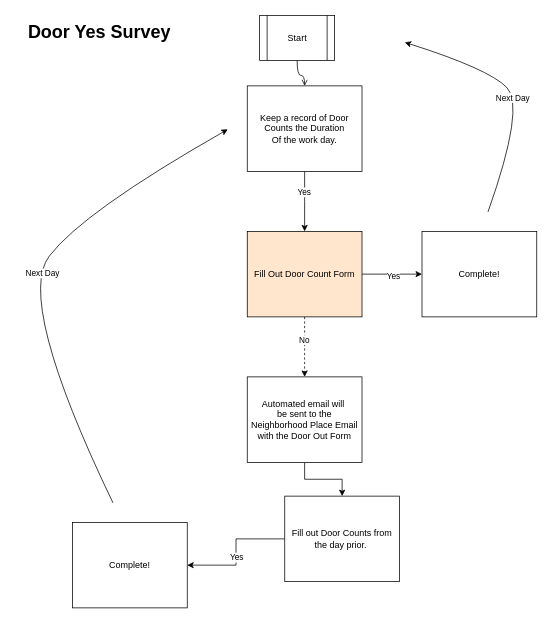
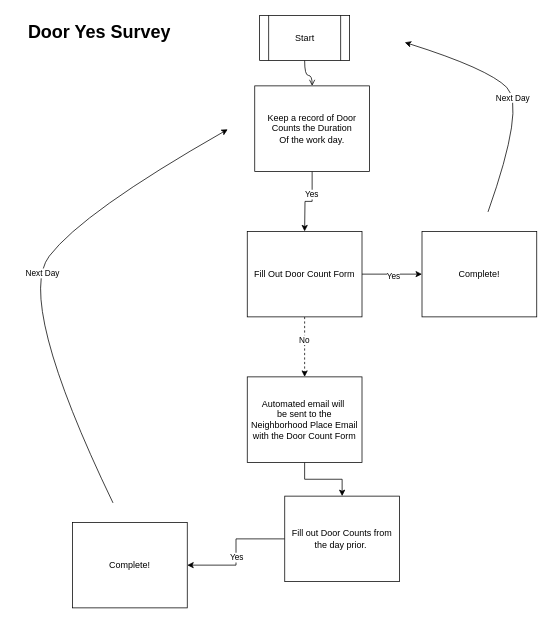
node "Start": size 75x45 -> 90x45
node "Keep a record of Door Counts the Duration Of the work day.": moved (305, 129) -> (312, 129)
node "Fill Out Door Count Form": fillcolor #ffe6cc -> #ffffff
node "Automated email will be sent to the Neighborhood Place Email with the Door Out Form": label "Automated email will be sent to the Neighborhood Place Email with the Door Out Form" -> "Automated email will be sent to the Neighborhood Place Email with the Door Count Form"
